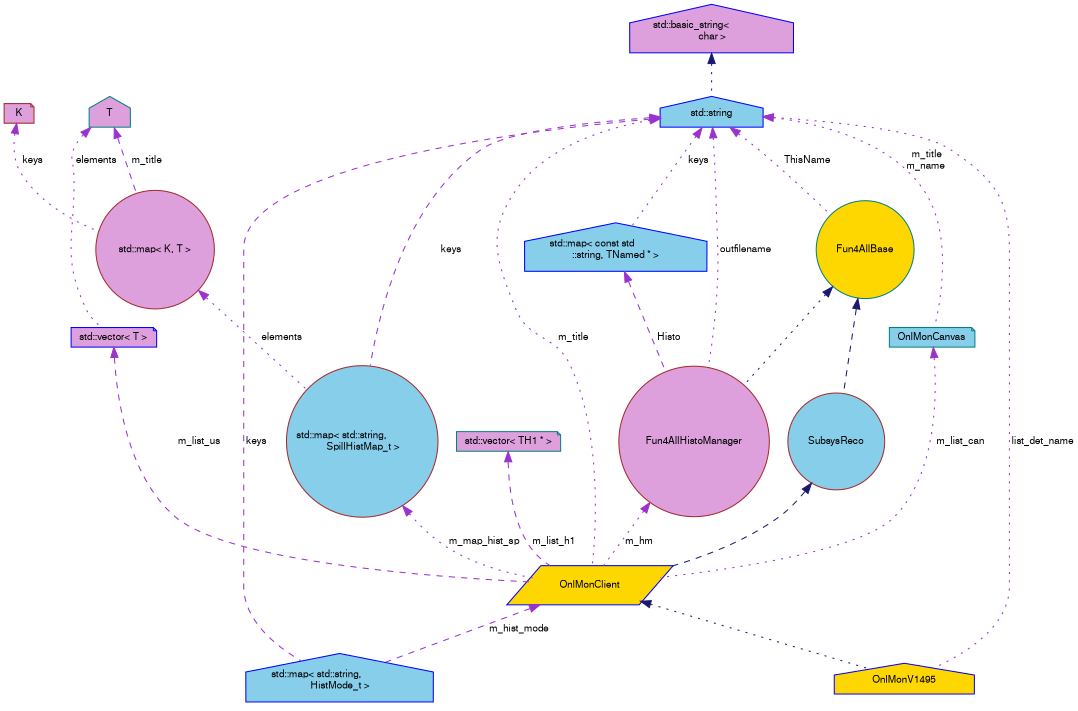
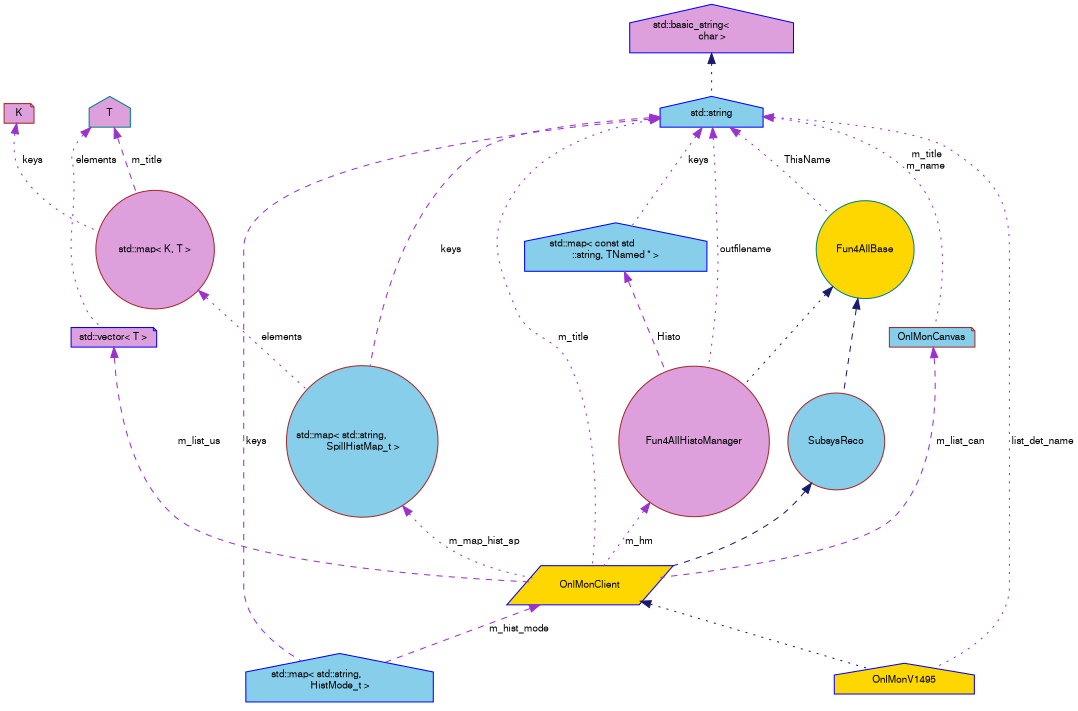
node "OnlMonCanvas": color teal -> brown
node "std::vector< TH1 * >": removed
edge "OnlMonClient" -> "OnlMonCanvas": style dotted -> dashed
